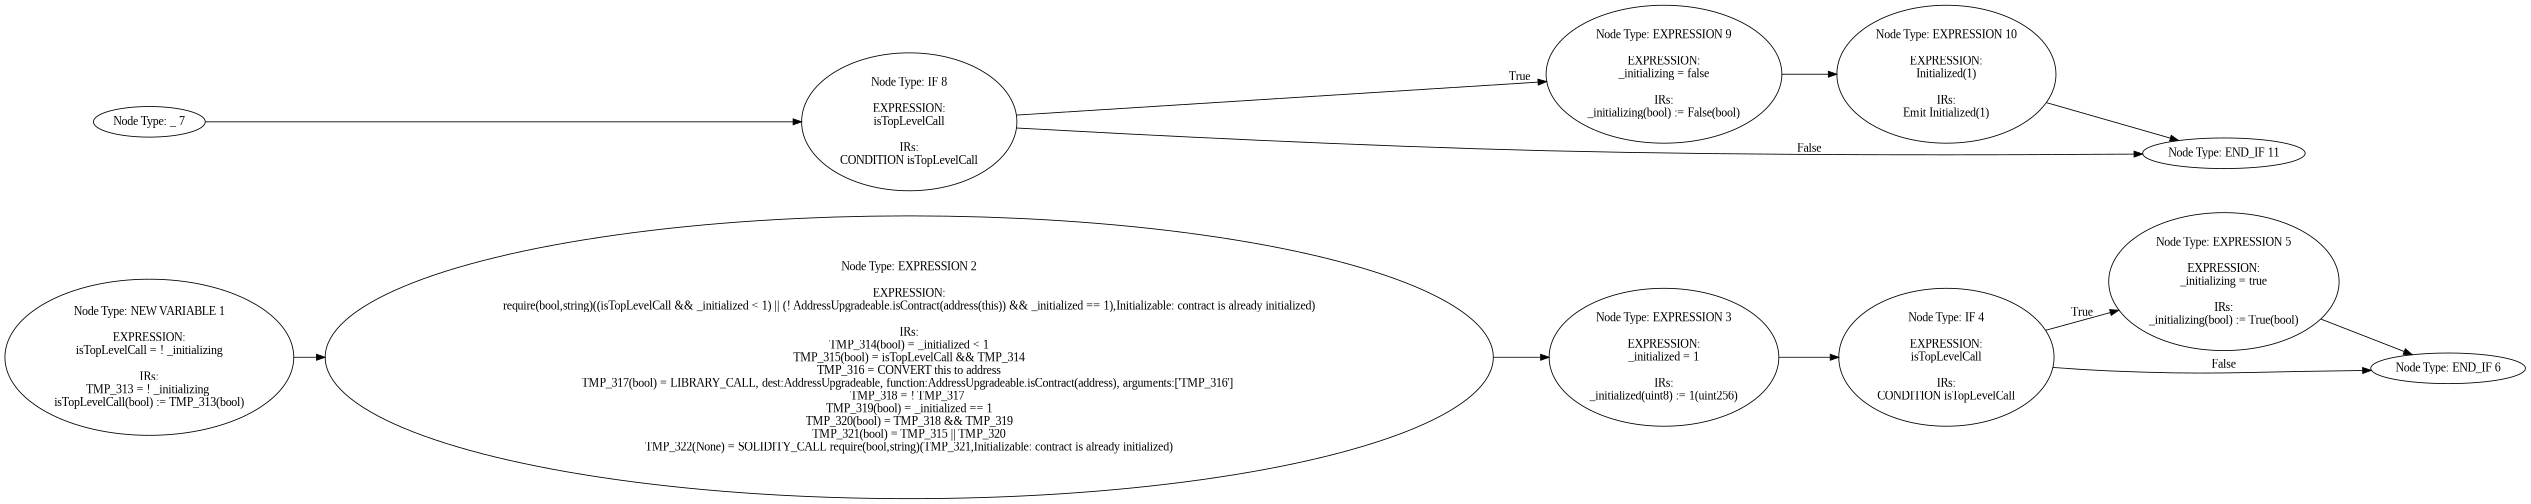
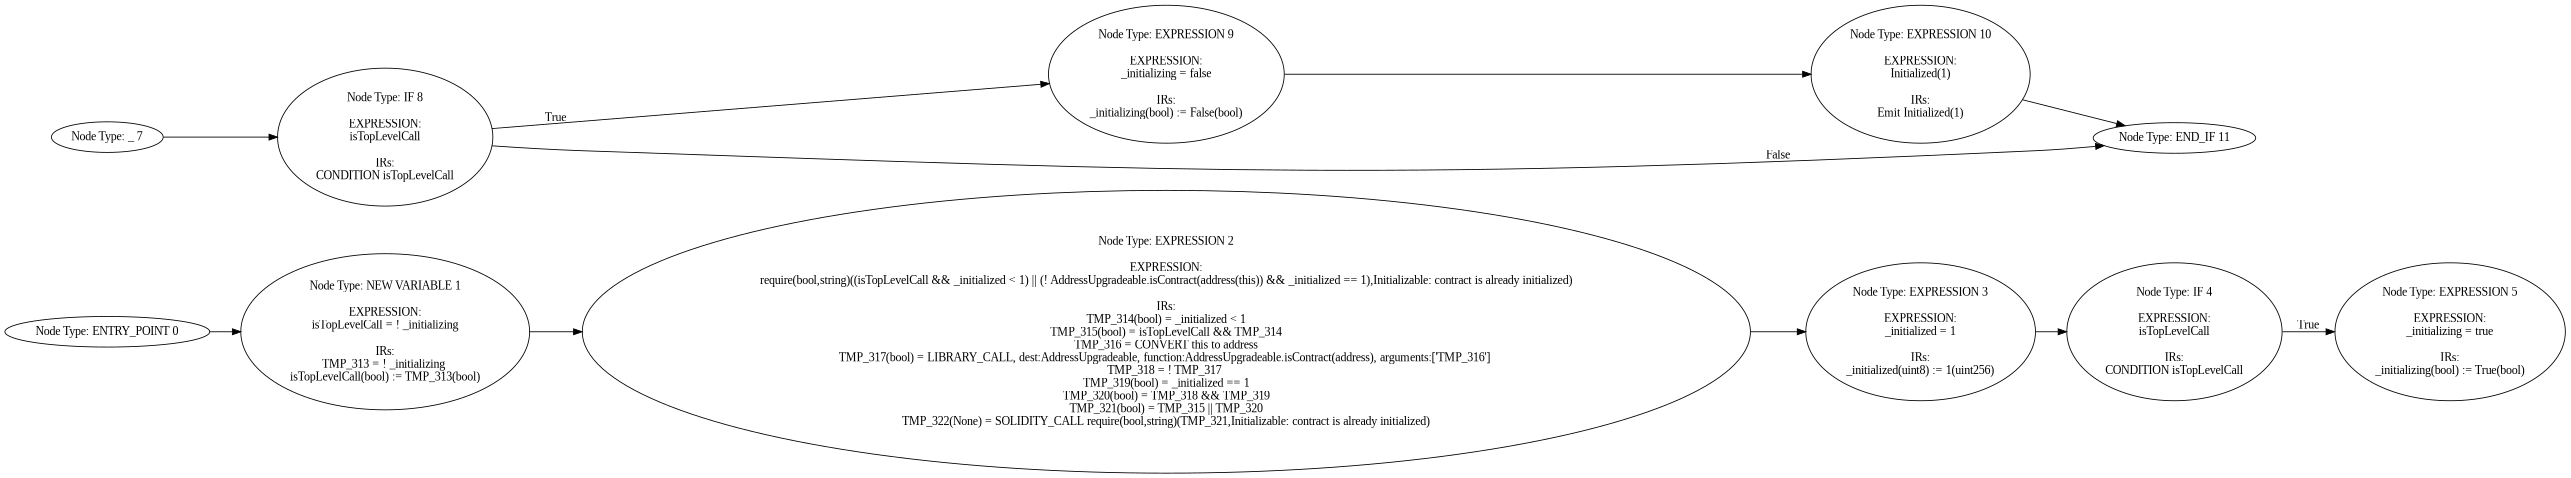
node "Node Type: ENTRY_POINT 0": added
node "Node Type: END_IF 6": removed
